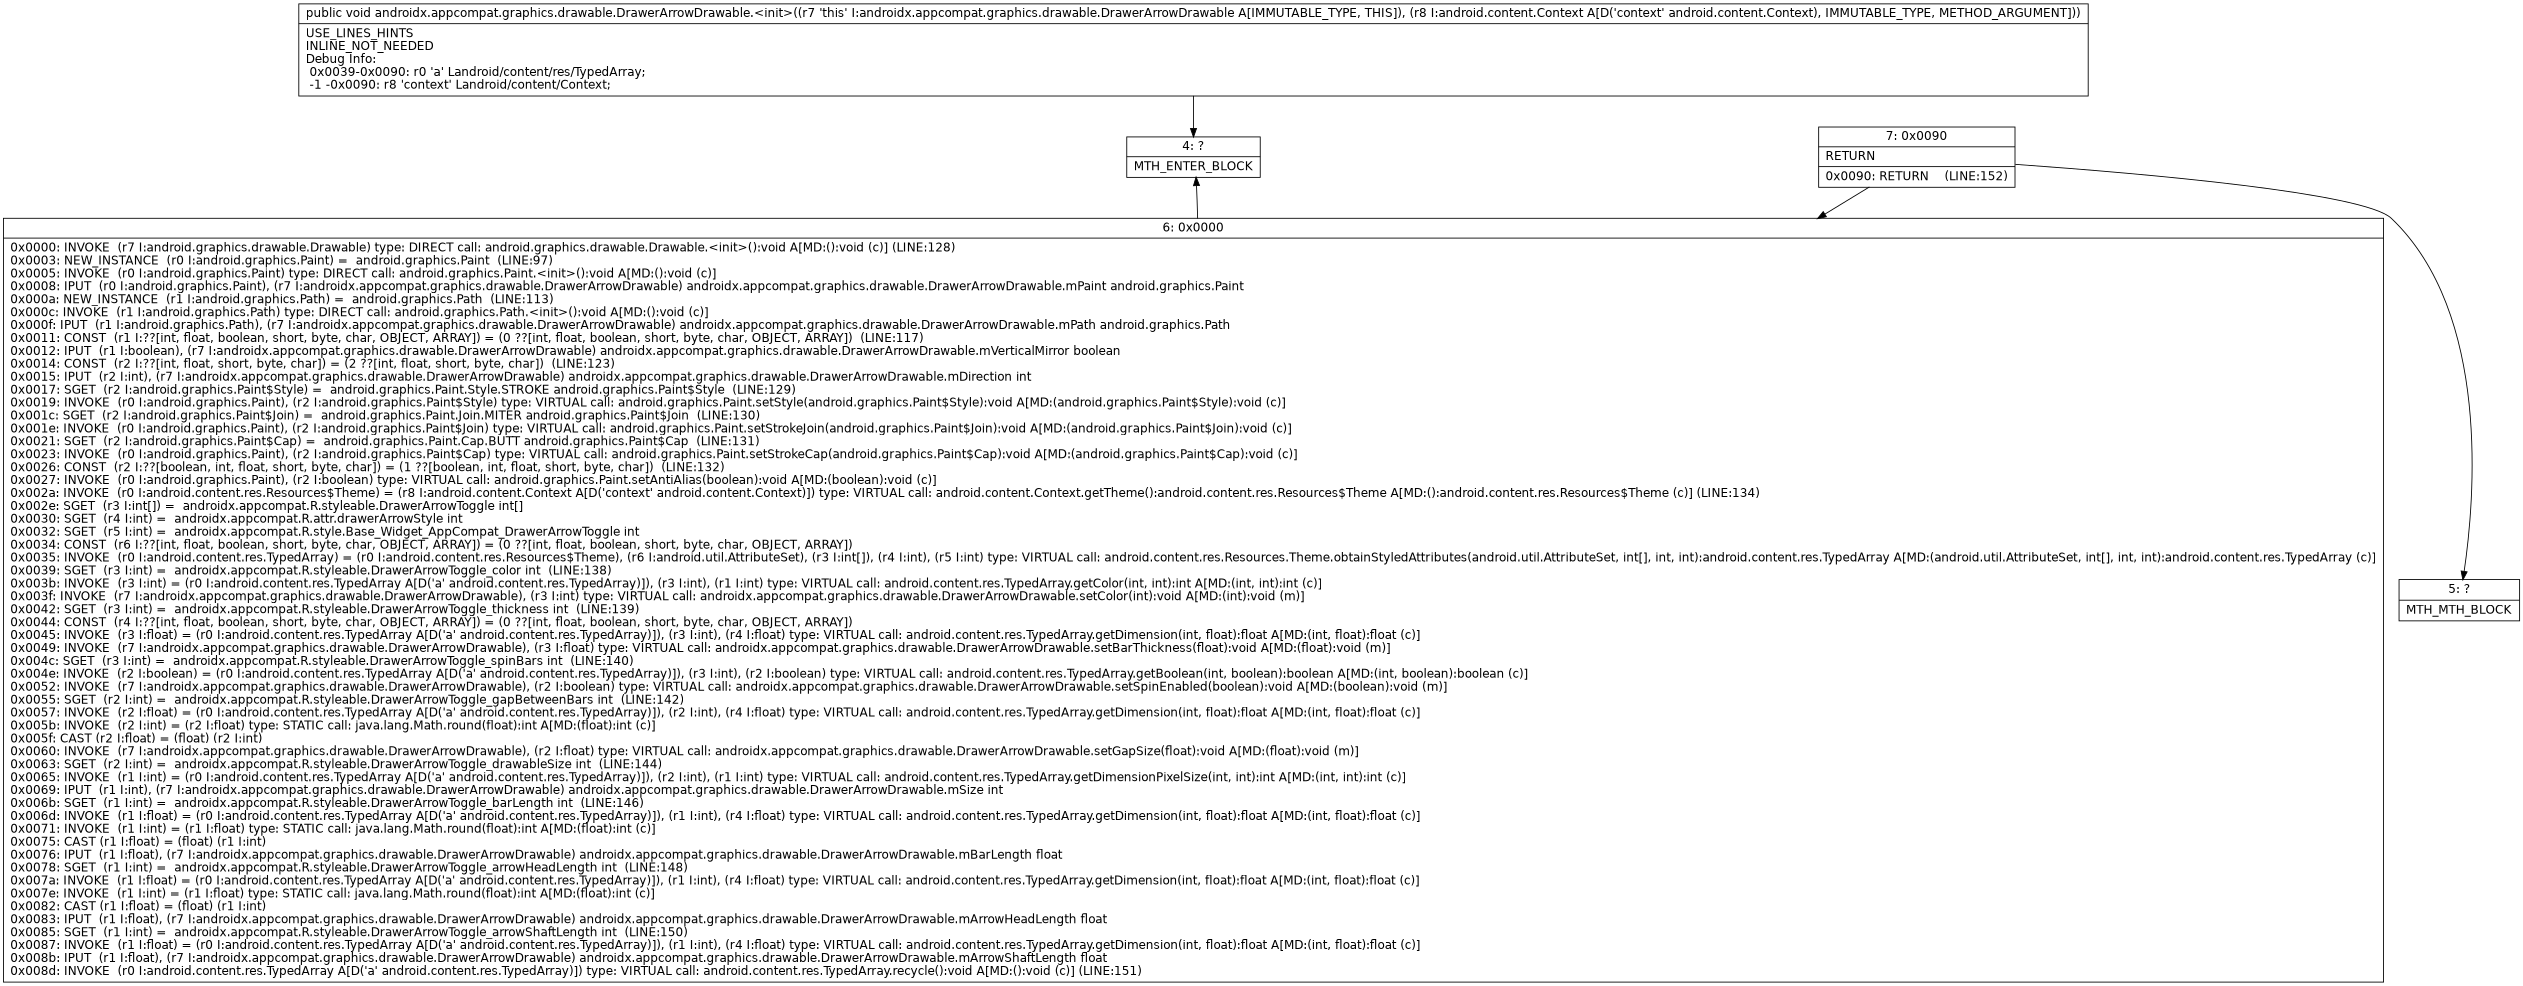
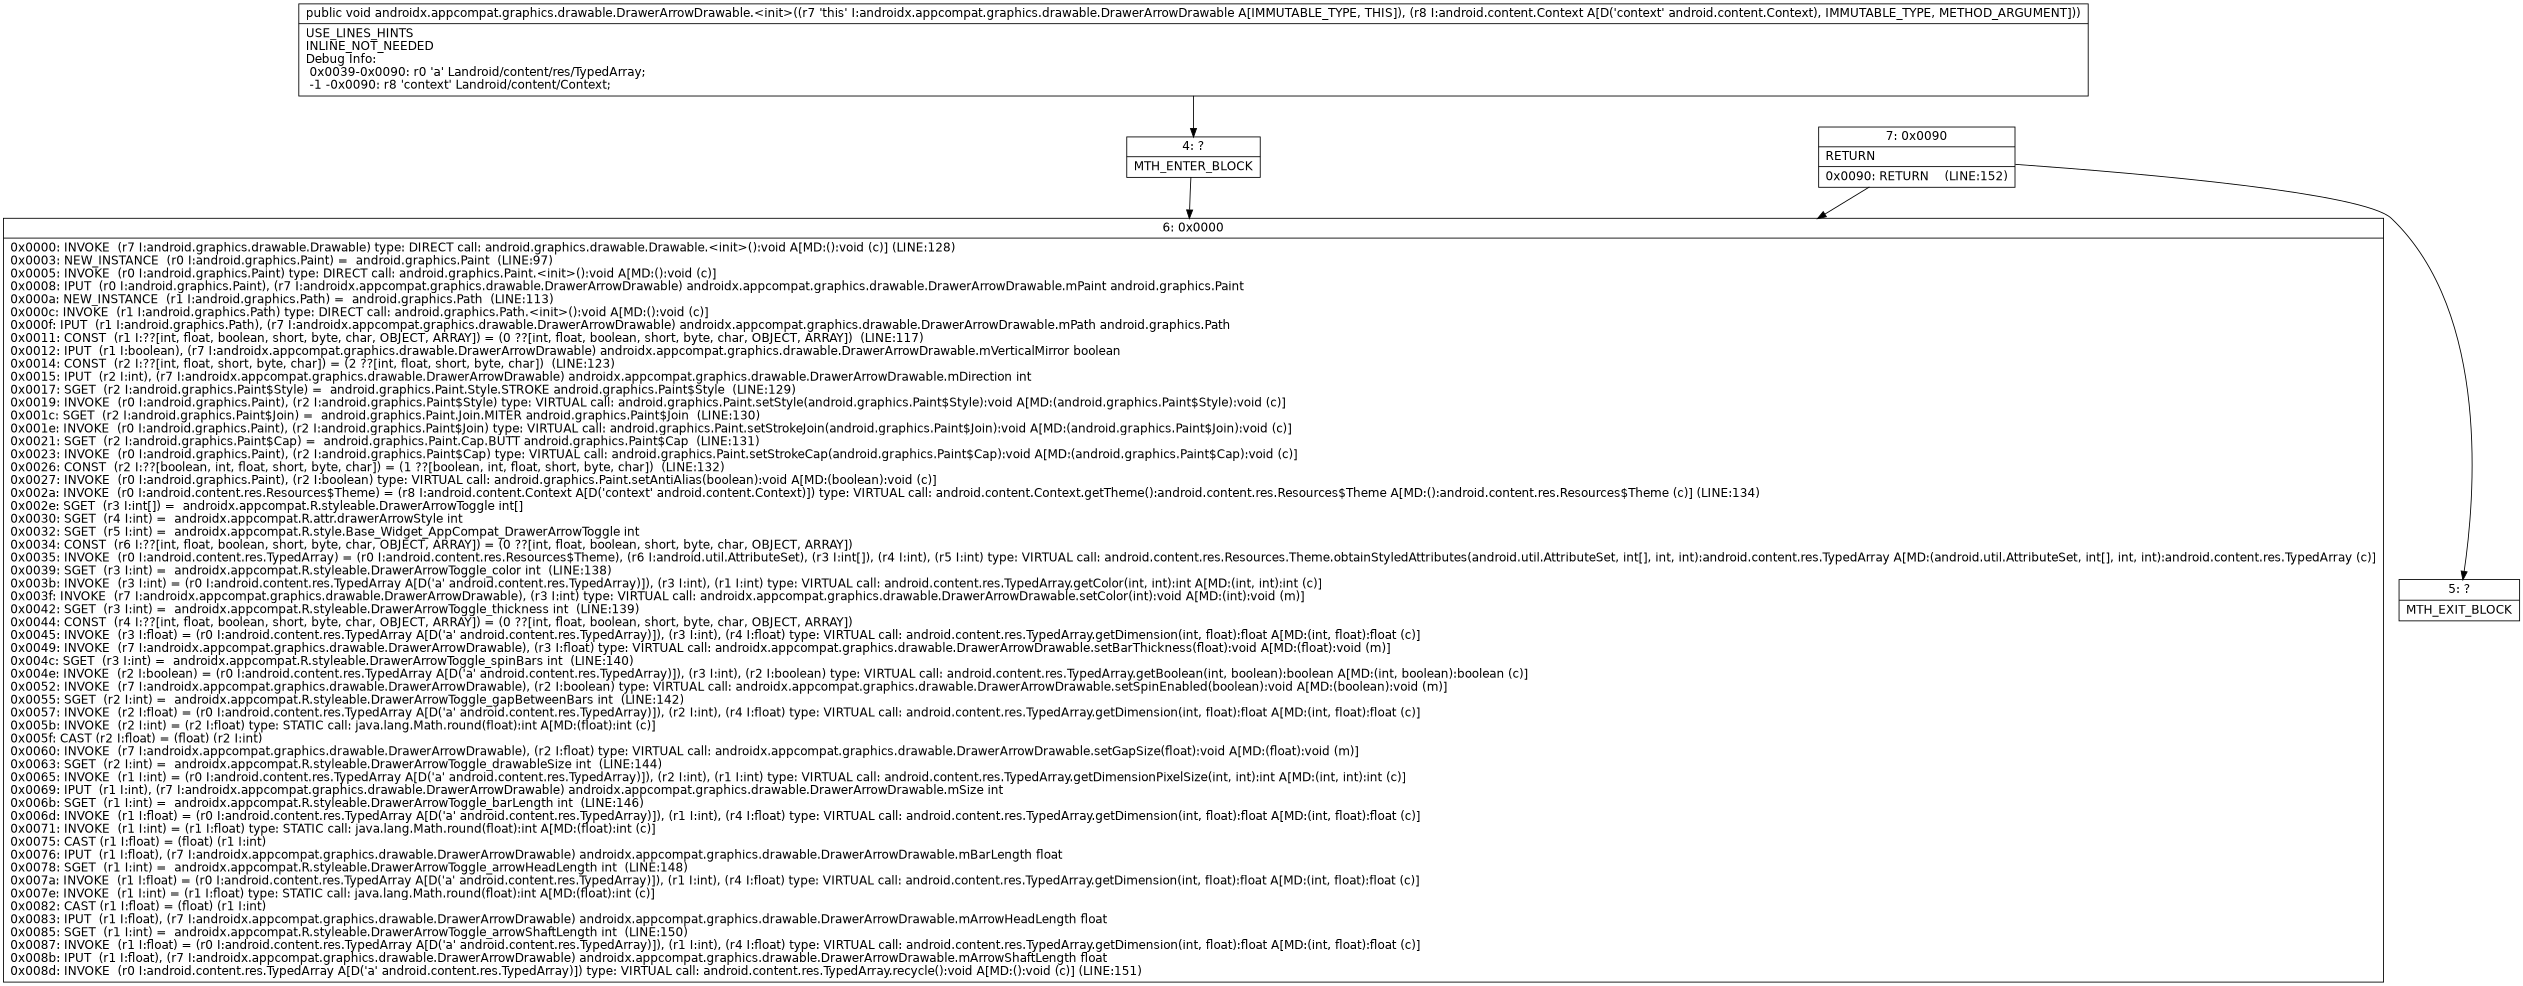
edge "6: 0x0000" -> "4: ?": reversed
node "5: ?": text "MTH_MTH_BLOCK" -> "MTH_EXIT_BLOCK"
